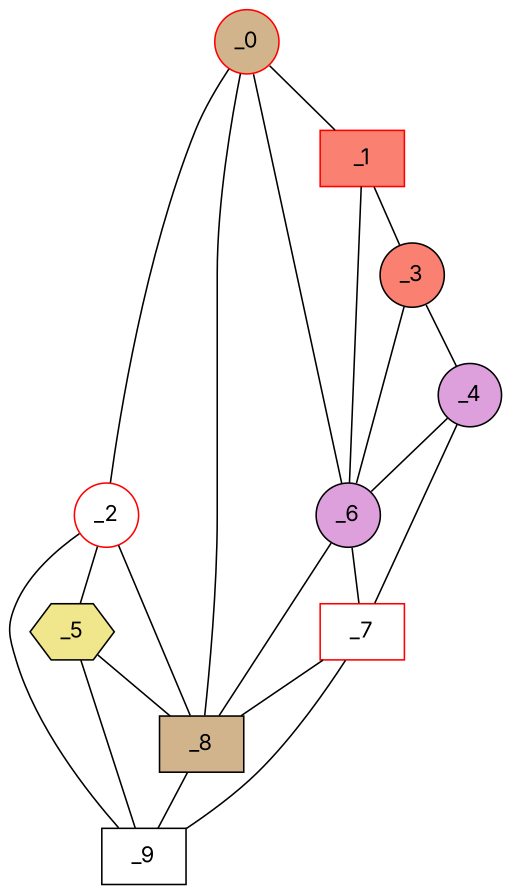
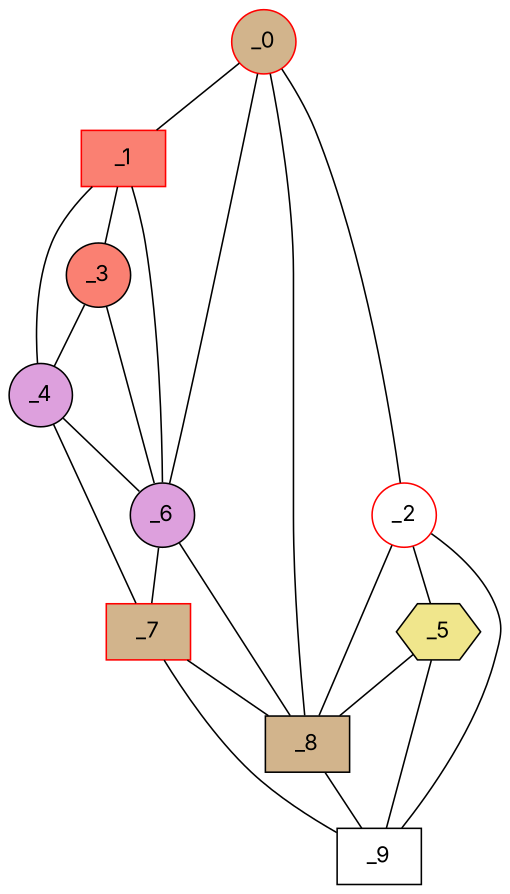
edge "_1" -- "_4": added
node "_7": fillcolor white -> tan
